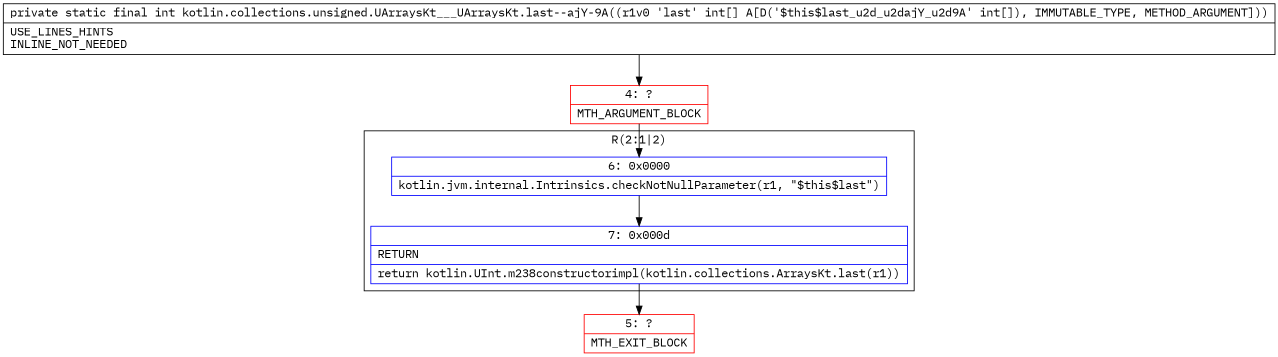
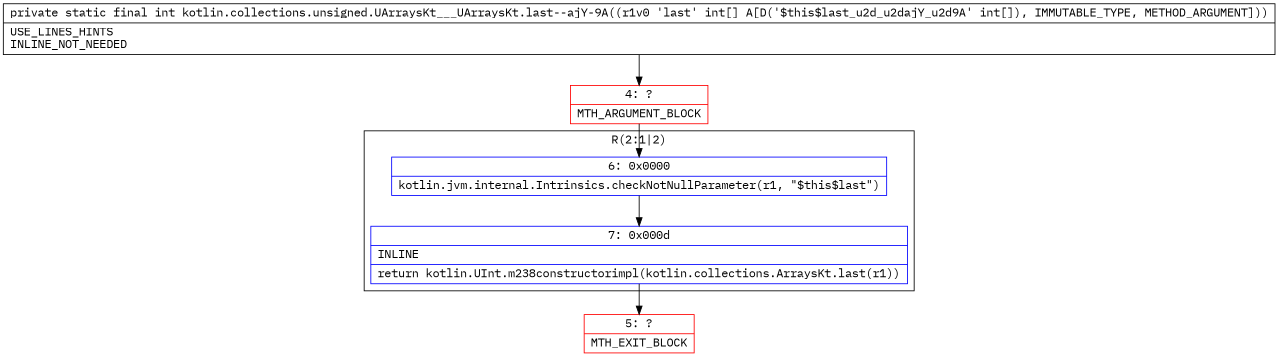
node "7: 0x000d": text "RETURN" -> "INLINE"
